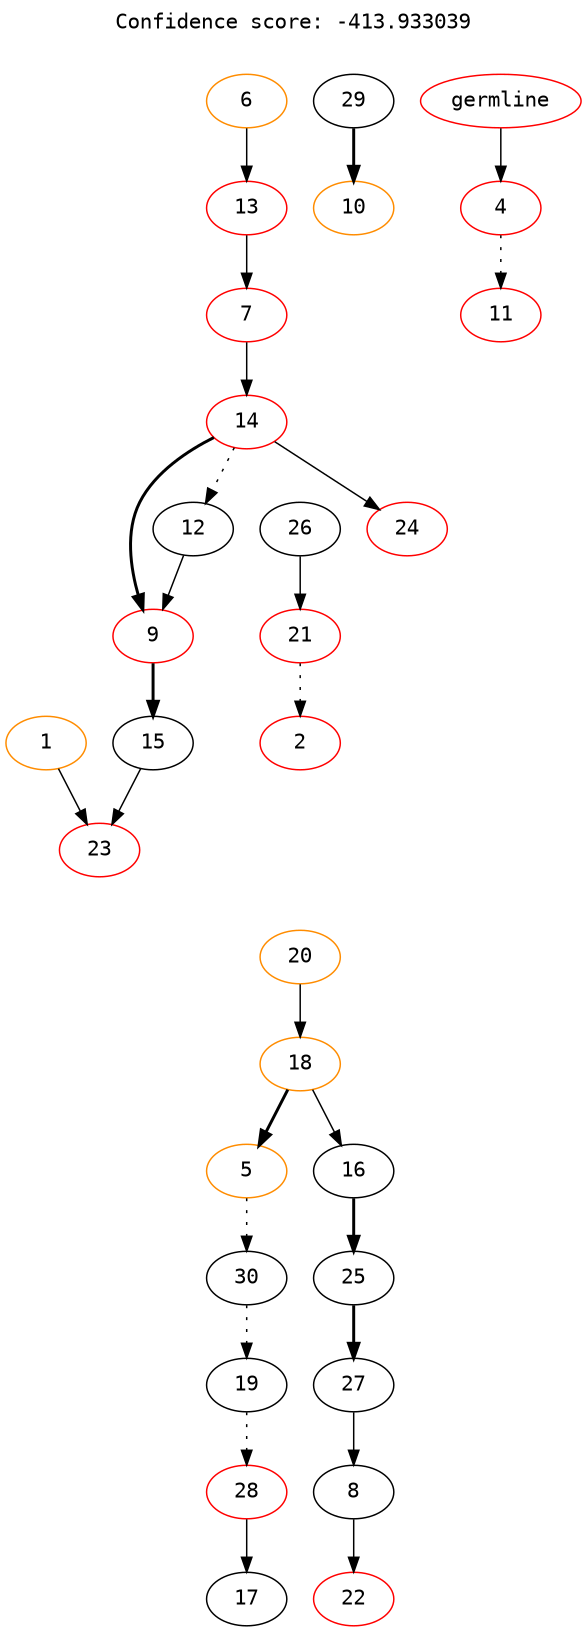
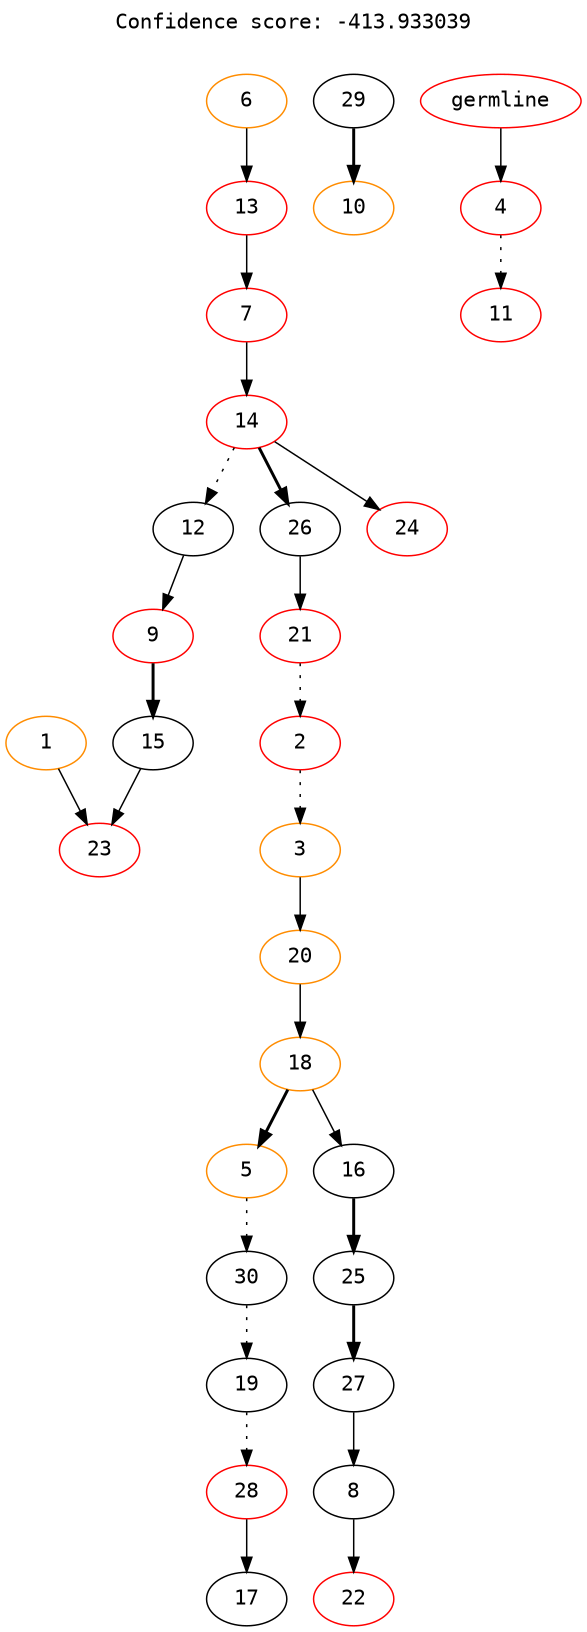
edge "14" -> "9": now "14" -> "26"
node "3": added
